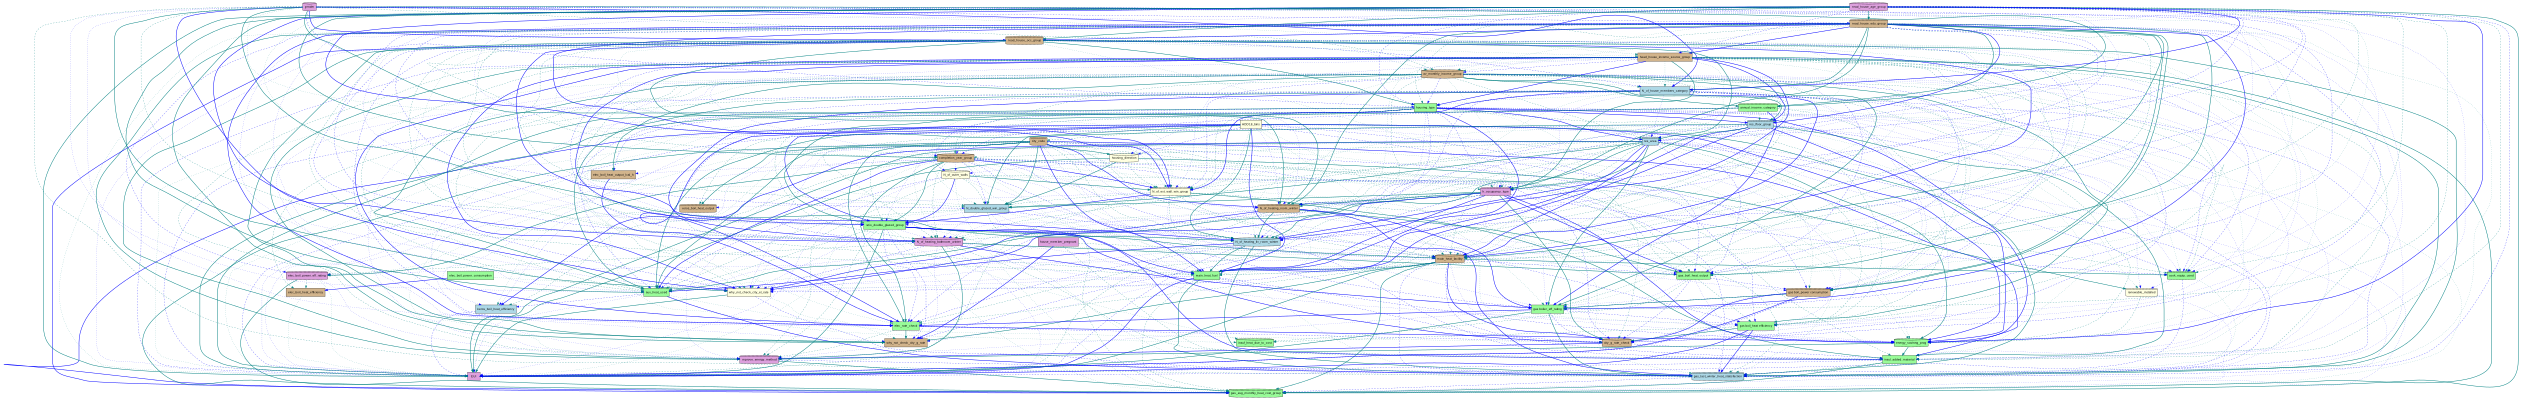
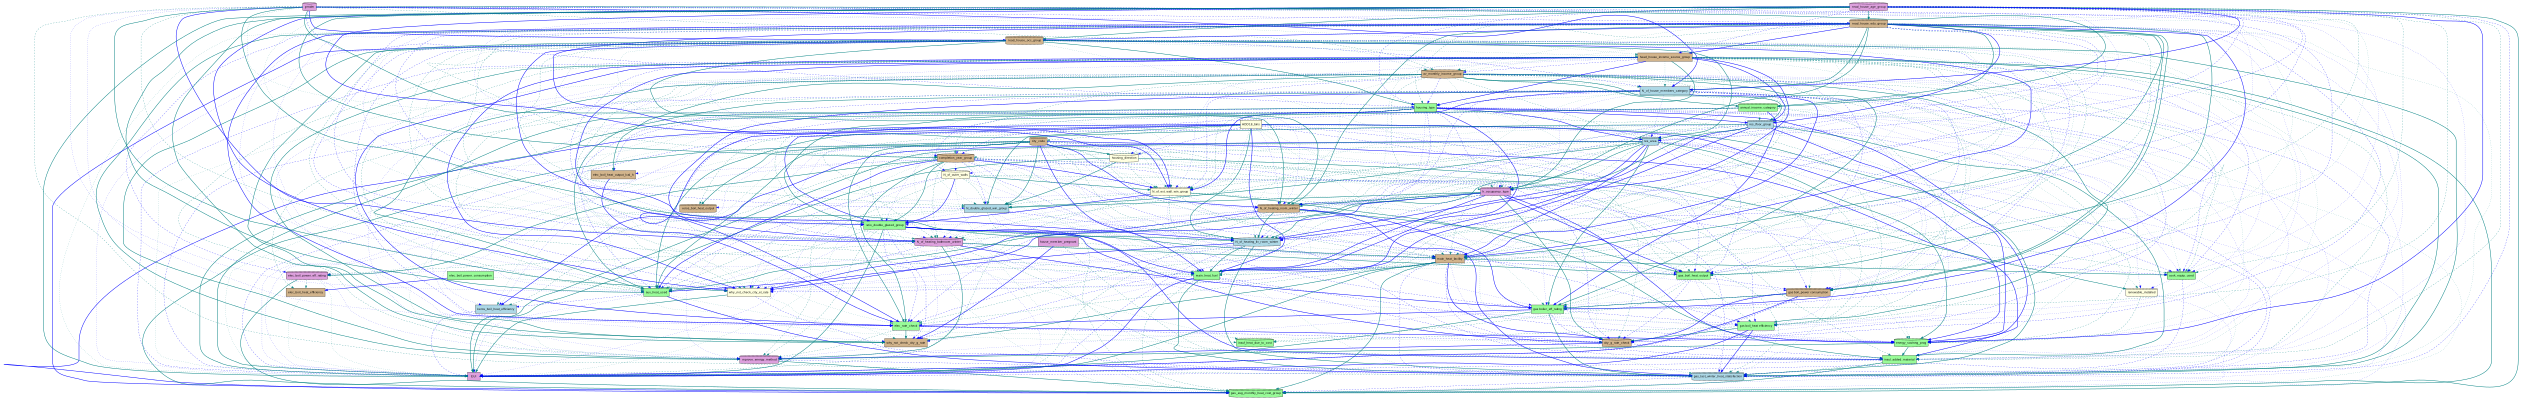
node "main_heat_facility": shape cylinder -> box
